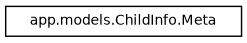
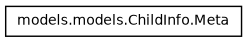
node "app.models.ChildInfo.Meta": label "app.models.ChildInfo.Meta" -> "models.models.ChildInfo.Meta"
